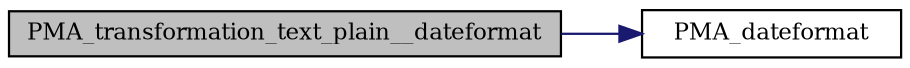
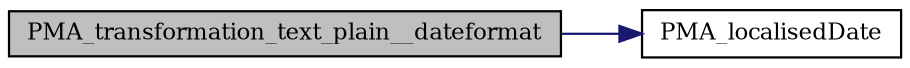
node "PMA_dateformat": label "PMA_dateformat" -> "PMA_localisedDate"
